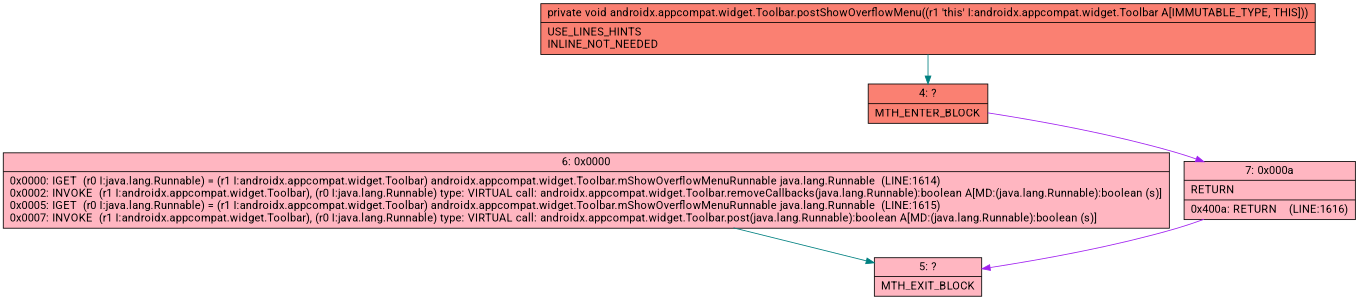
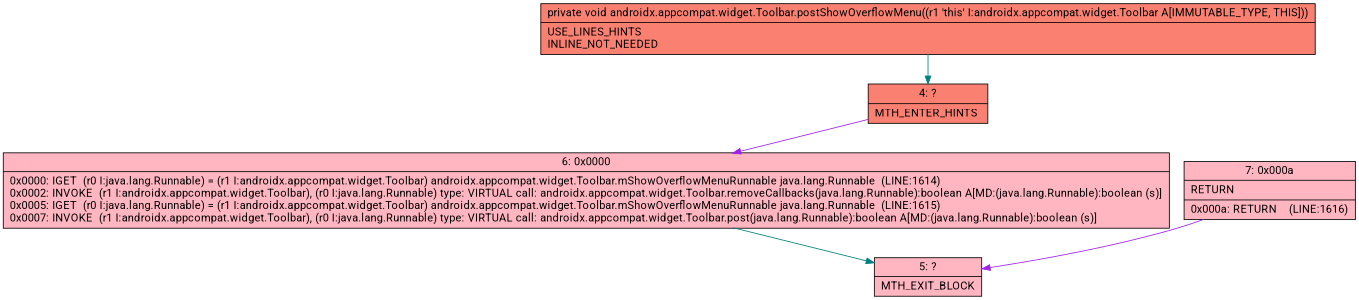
node "4: ?": text "MTH_ENTER_BLOCK" -> "MTH_ENTER_HINTS"
edge "4: ?" -> "7: 0x000a": now "4: ?" -> "6: 0x0000"
node "7: 0x000a": text "0x400a: RETURN    (LINE:1616)" -> "0x000a: RETURN    (LINE:1616)"
